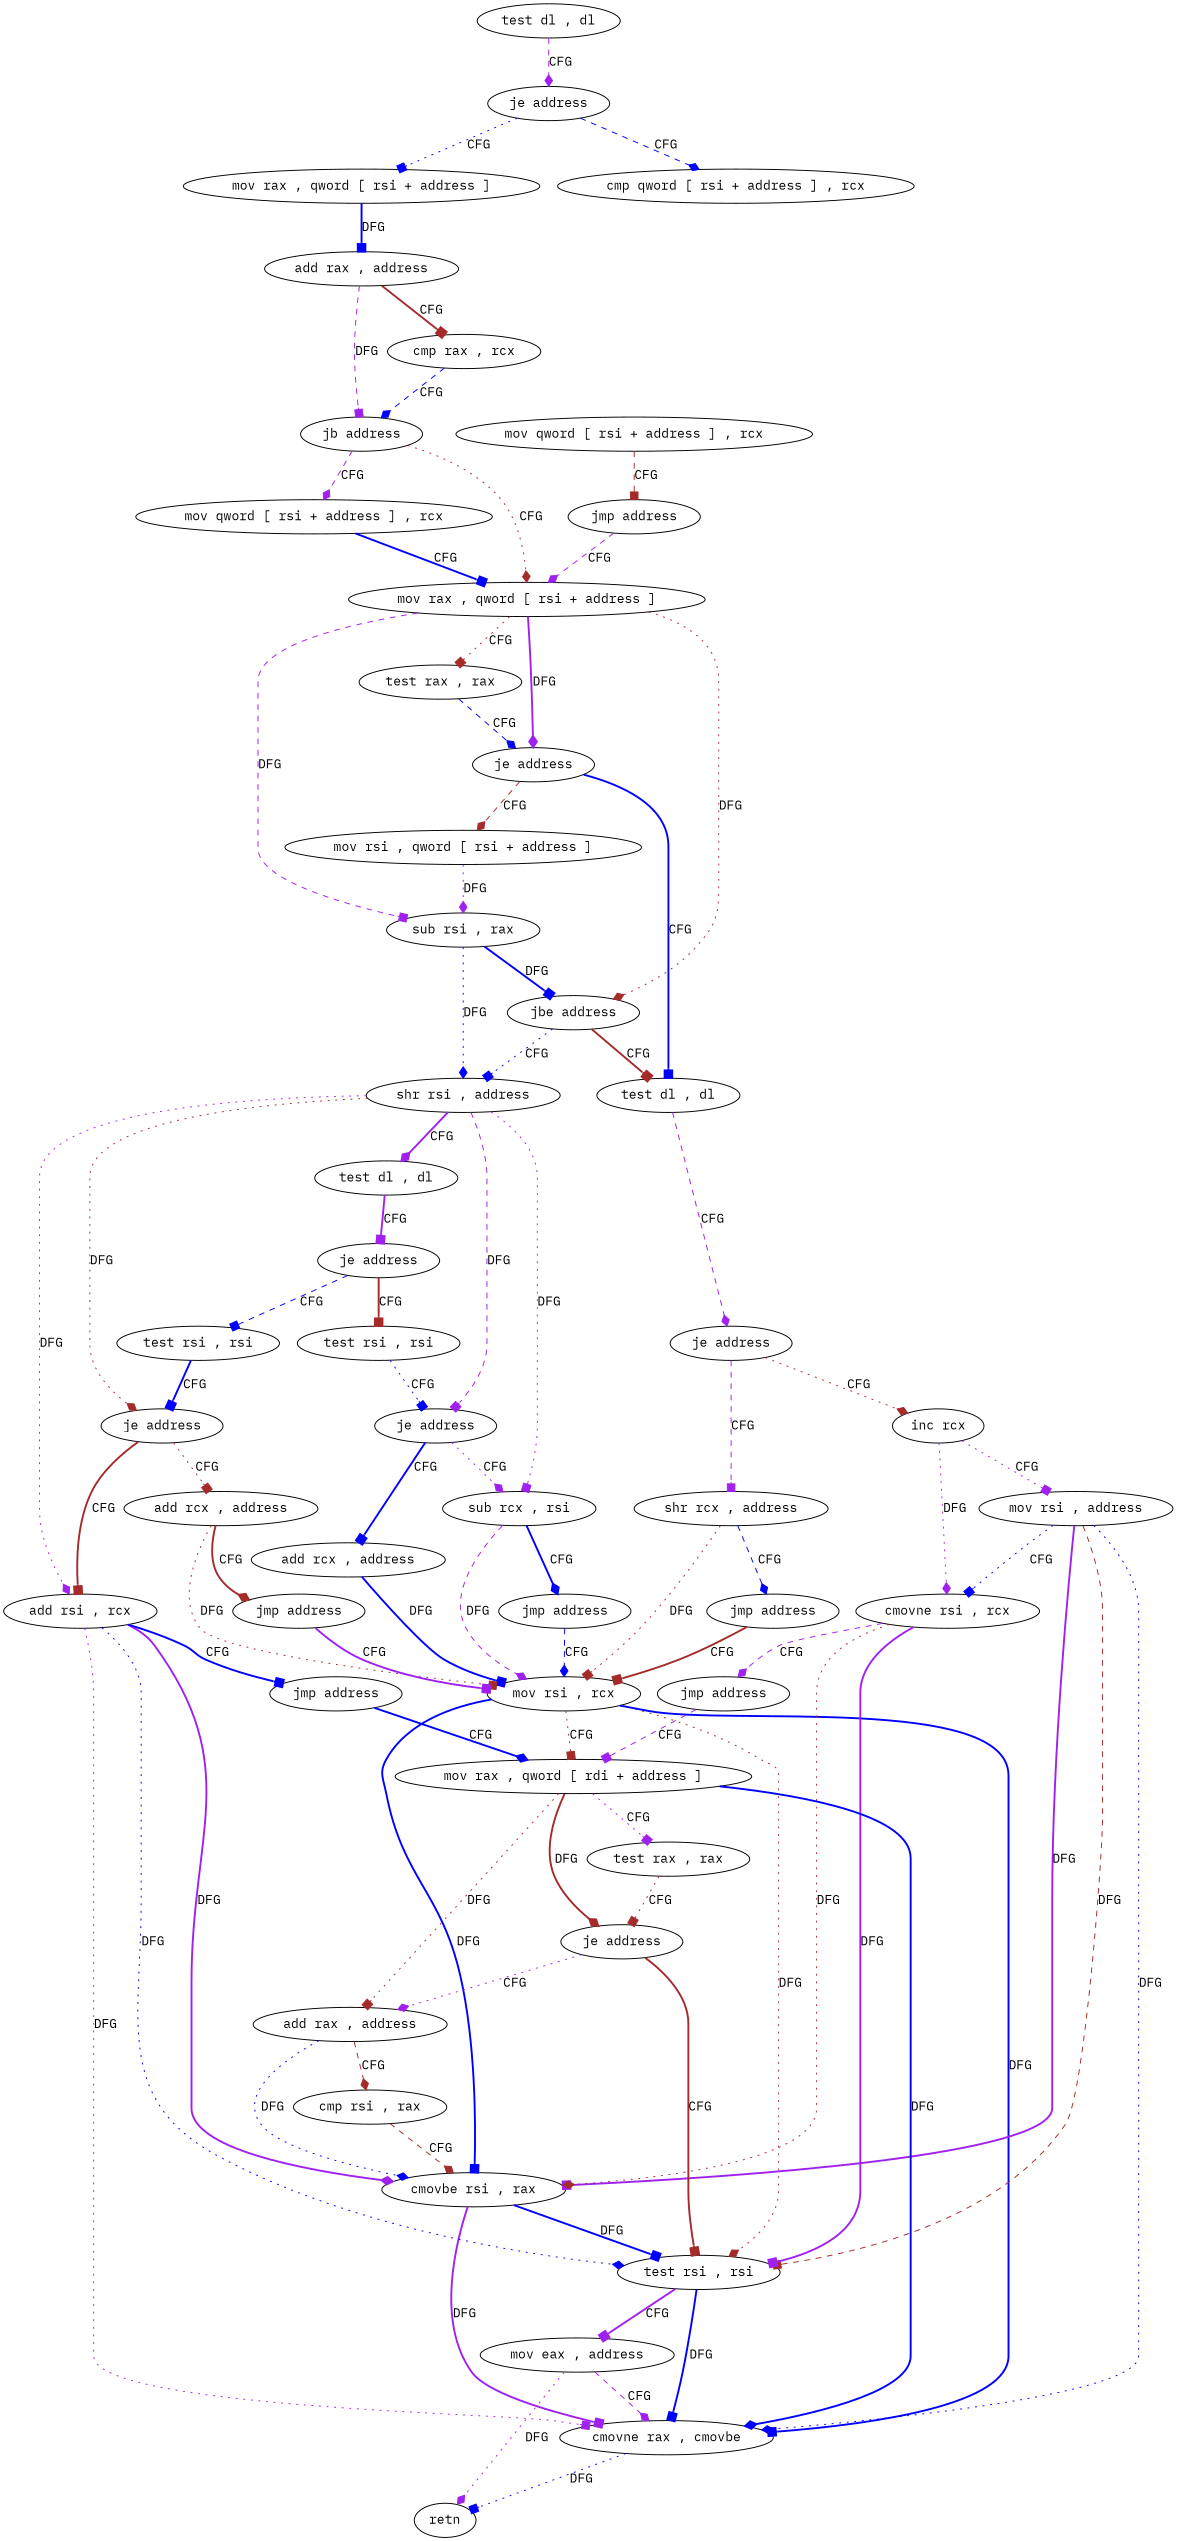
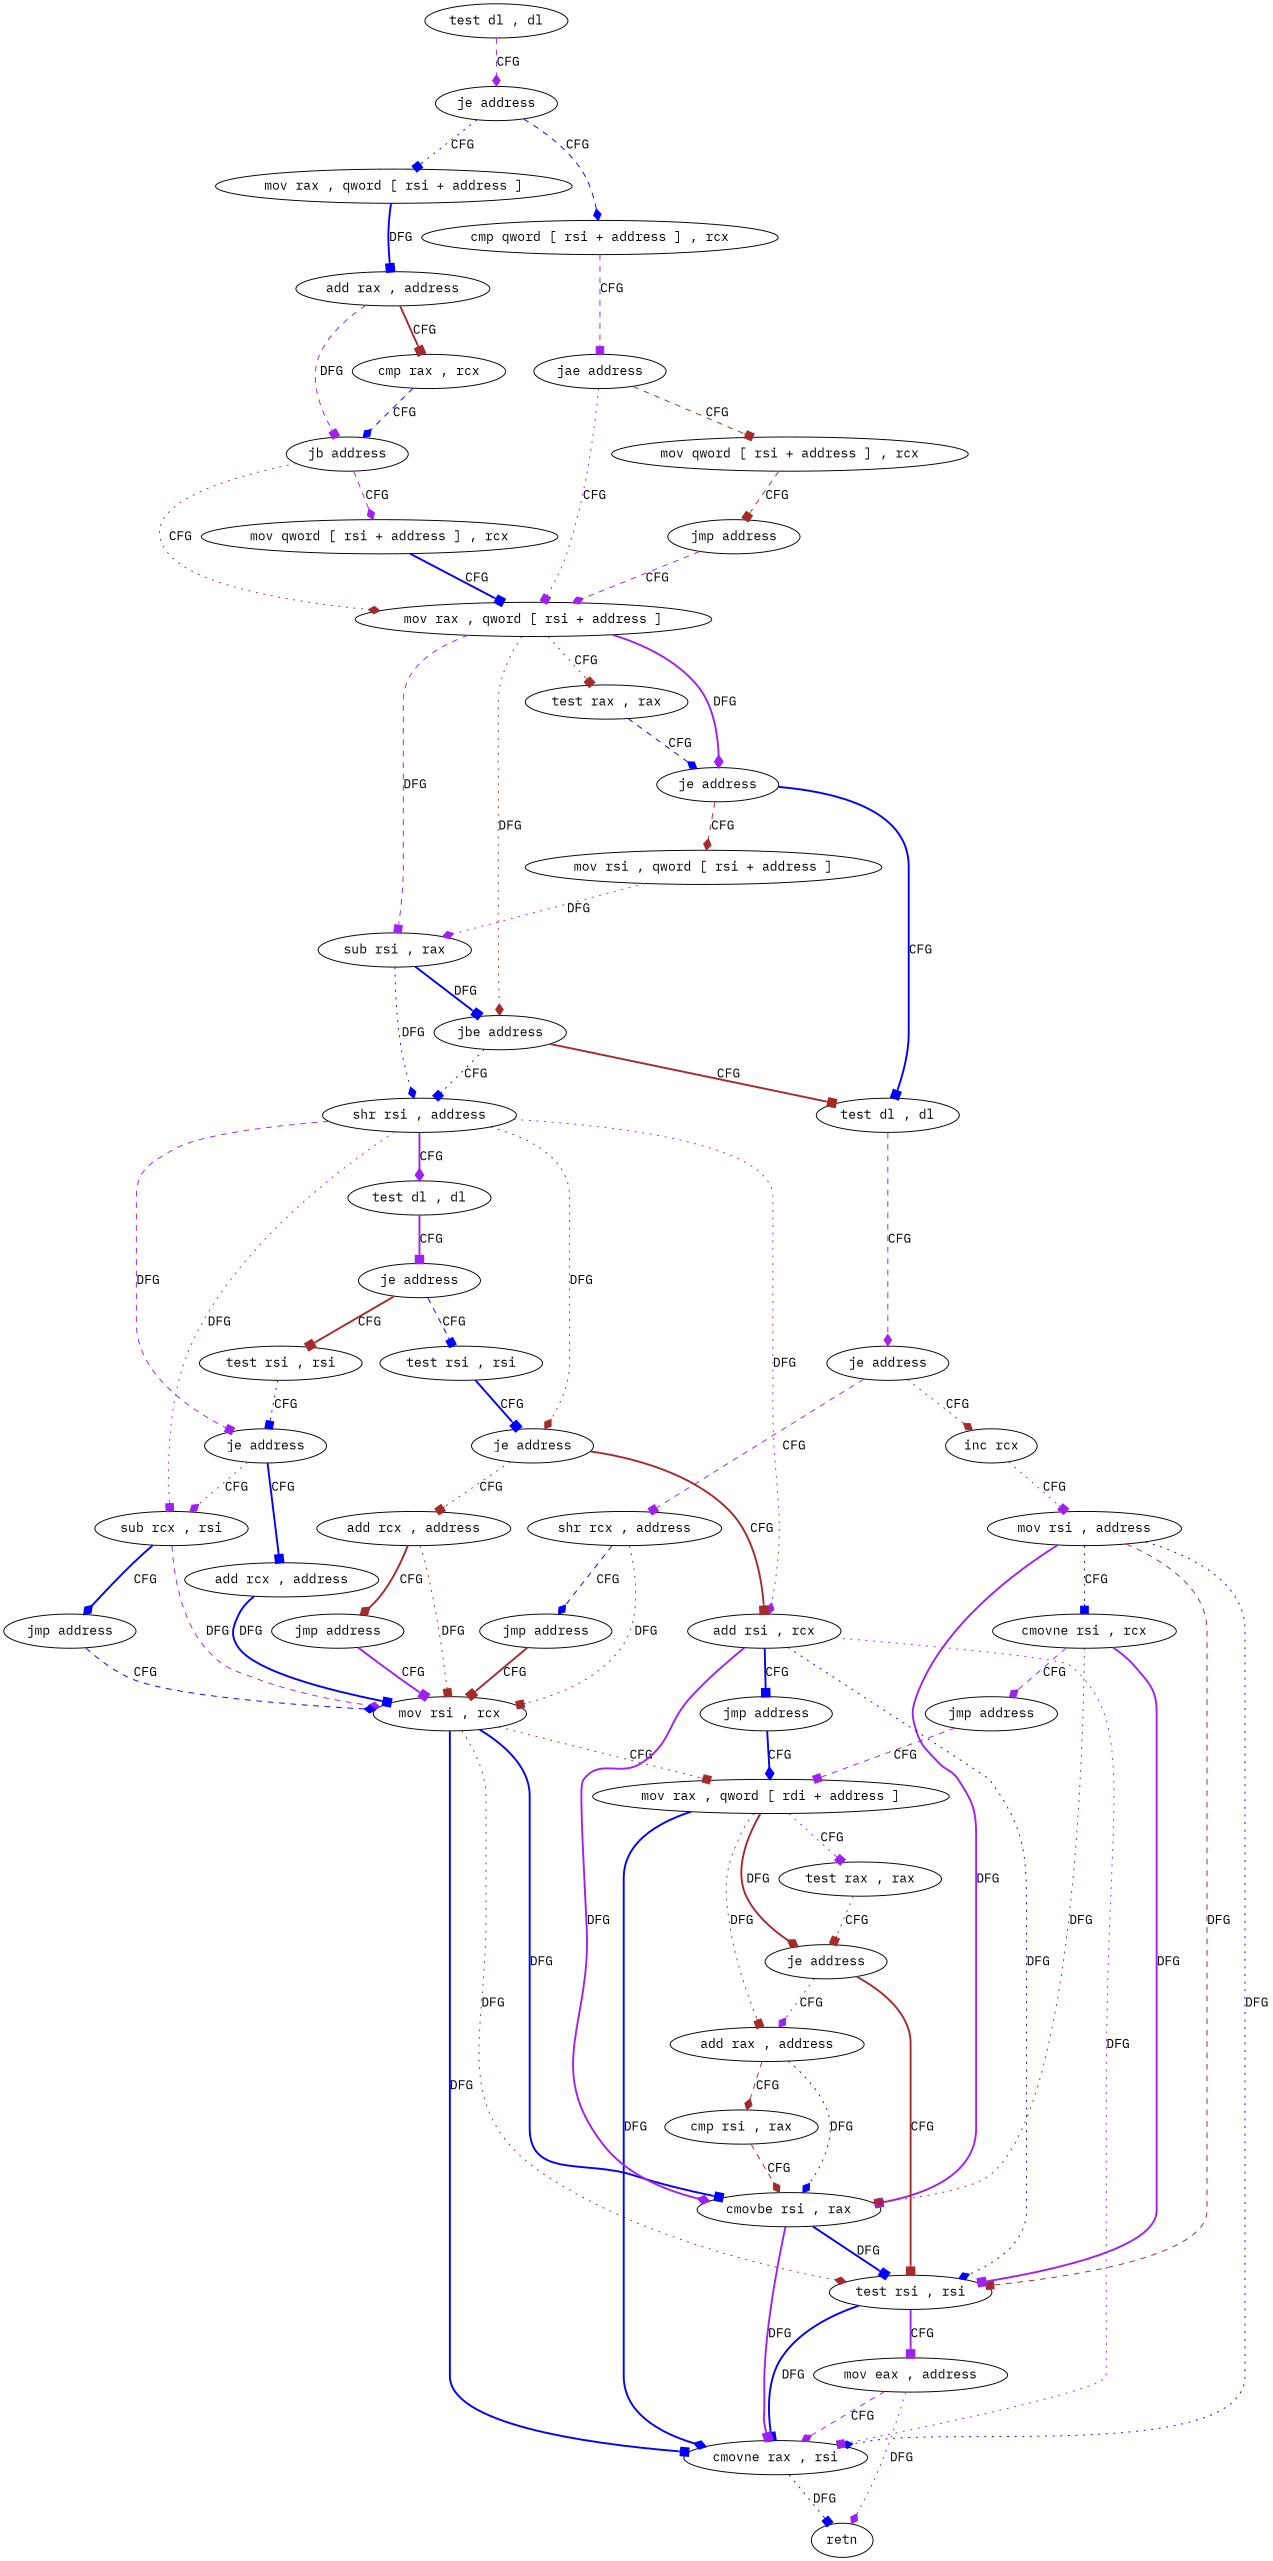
node "jae address": added
edge "inc rcx" -> "cmovne rsi , rcx": removed, label "DFG"
node "cmovne rax , cmovbe": label "cmovne rax , cmovbe" -> "cmovne rax , rsi"
